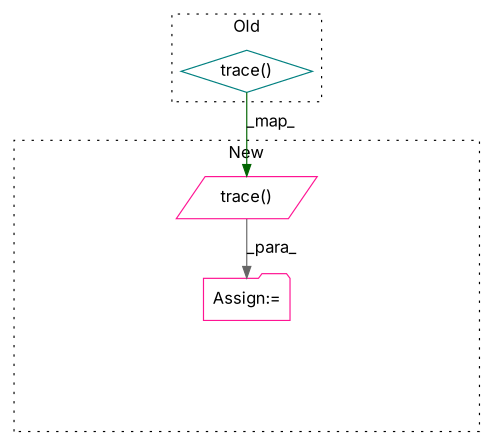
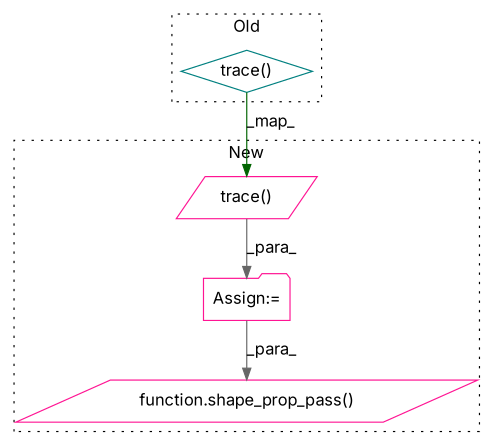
node "function.shape_prop_pass()": added
